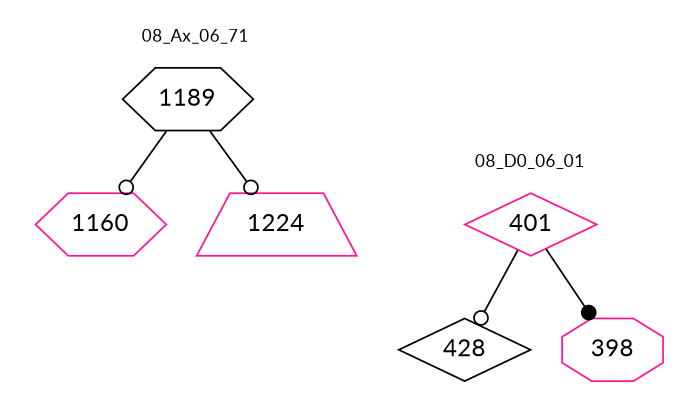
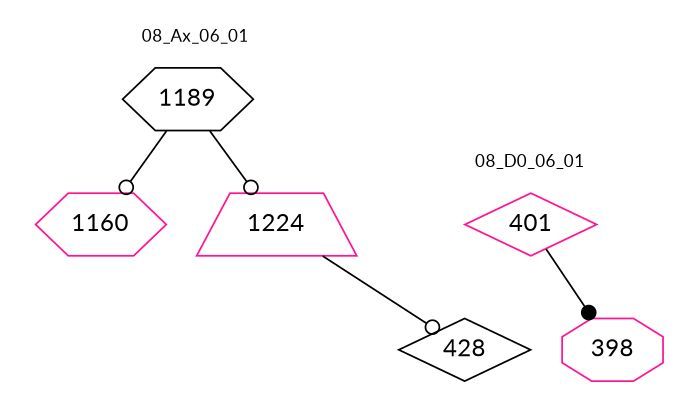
cluster "08_Ax_06_71": label "08_Ax_06_71" -> "08_Ax_06_01"
edge "401" -> "428": now "1224" -> "428"
